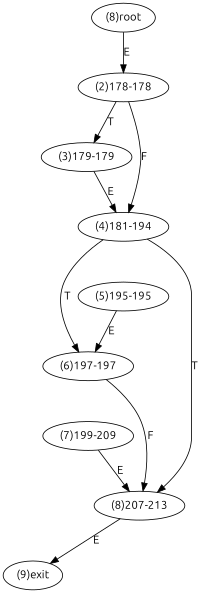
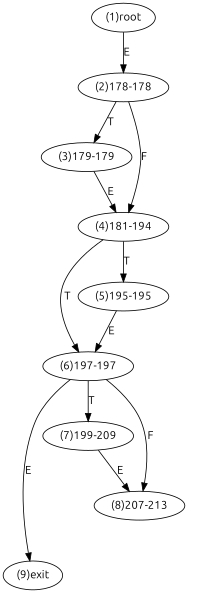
node "(8)root": label "(8)root" -> "(1)root"
edge "(4)181-194" -> "(8)207-213": now "(4)181-194" -> "(5)195-195"
edge "(6)197-197" -> "(7)199-209": added, label "T"
edge "(8)207-213" -> "(9)exit": now "(6)197-197" -> "(9)exit"
